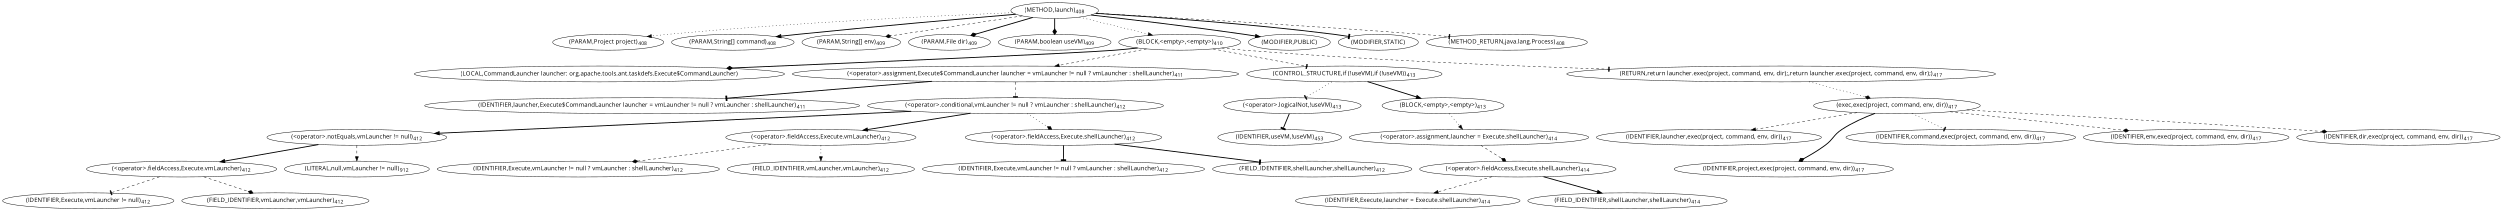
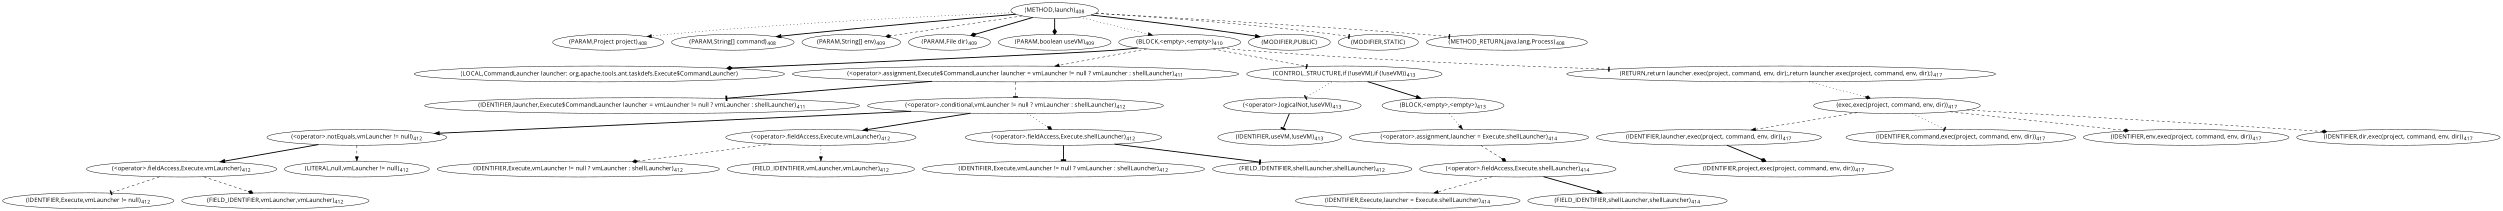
edge "(METHOD,launch)" -> "(MODIFIER,STATIC)": style bold -> dashed
edge "(exec,exec(project, command, env, dir))" -> "(IDENTIFIER,project,exec(project, command, env, dir))": now "(IDENTIFIER,launcher,exec(project, command, env, dir))" -> "(IDENTIFIER,project,exec(project, command, env, dir))"
node "(IDENTIFIER,useVM,!useVM)": text "453" -> "413"
node "(LITERAL,null,vmLauncher != null)": text "912" -> "412"
